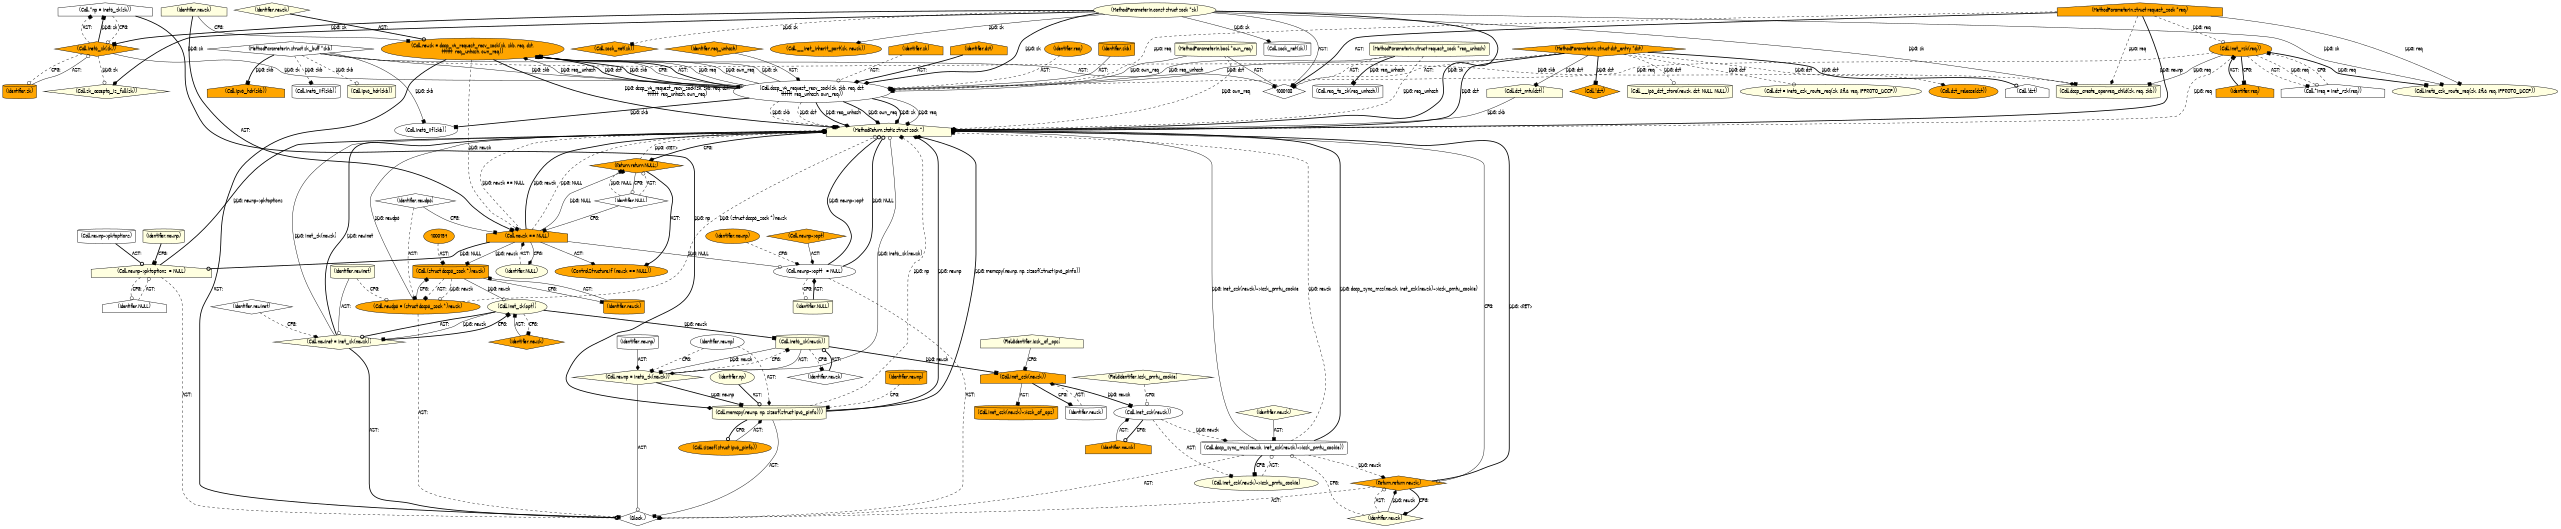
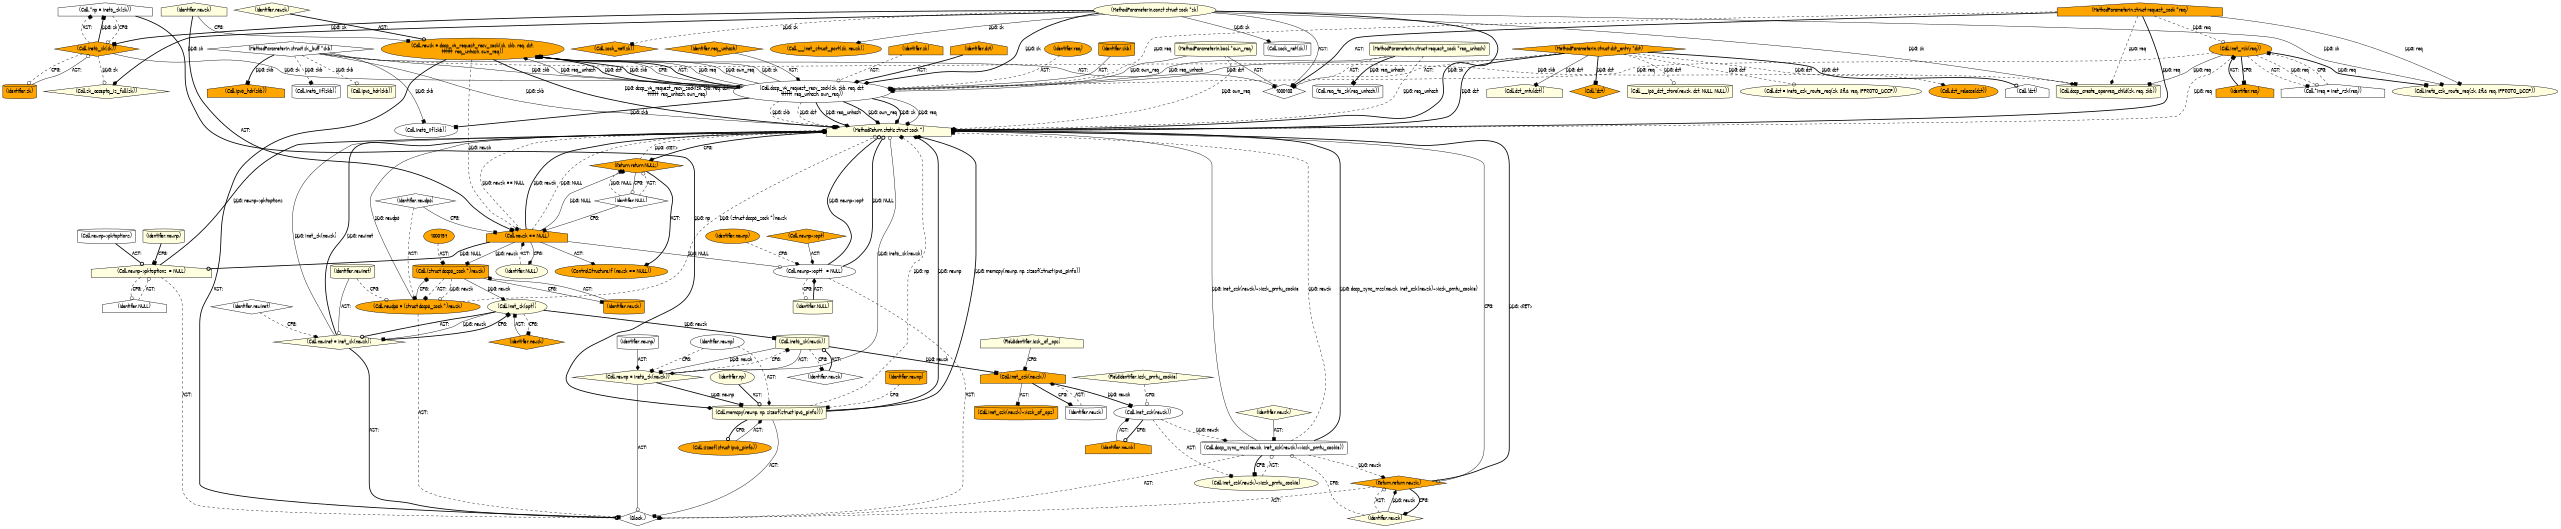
node "(Call,__inet_inherit_port(sk, newsk))": label "(Call,__inet_inherit_port(sk, newsk))" -> "(Call,__inet_struct_port(sk, newsk))"
edge "(MethodParameterIn,struct request_sock *req)" -> "(MethodReturn,static struct sock *)": label "DDG: newnp" -> "DDG: req"
edge "(Call,dst_mtu(dst))" -> "(MethodReturn,static struct sock *)": now "(MethodParameterIn,struct sk_buff *skb)" -> "(MethodReturn,static struct sock *)"
edge "(Call,(struct dccp6_sock *)newsk)" -> "(Call,inet_sk(opt))": arrowhead odot -> diamond
